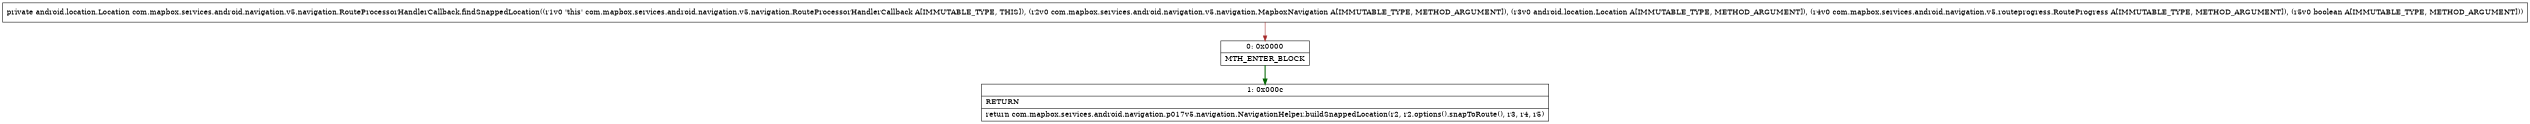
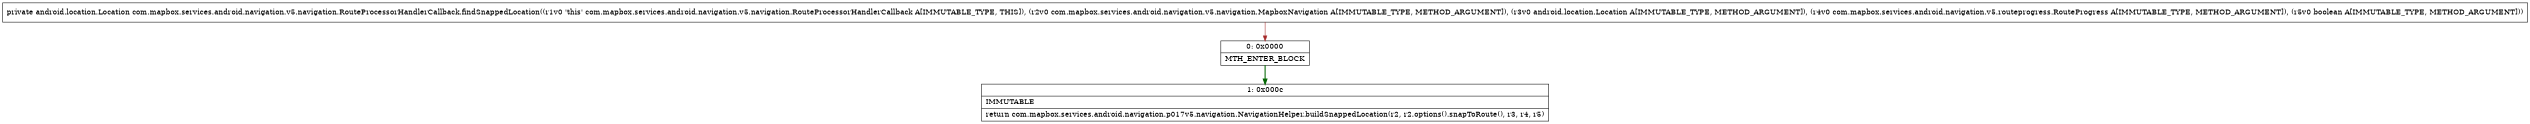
node "1: 0x000c": text "RETURN" -> "IMMUTABLE"
